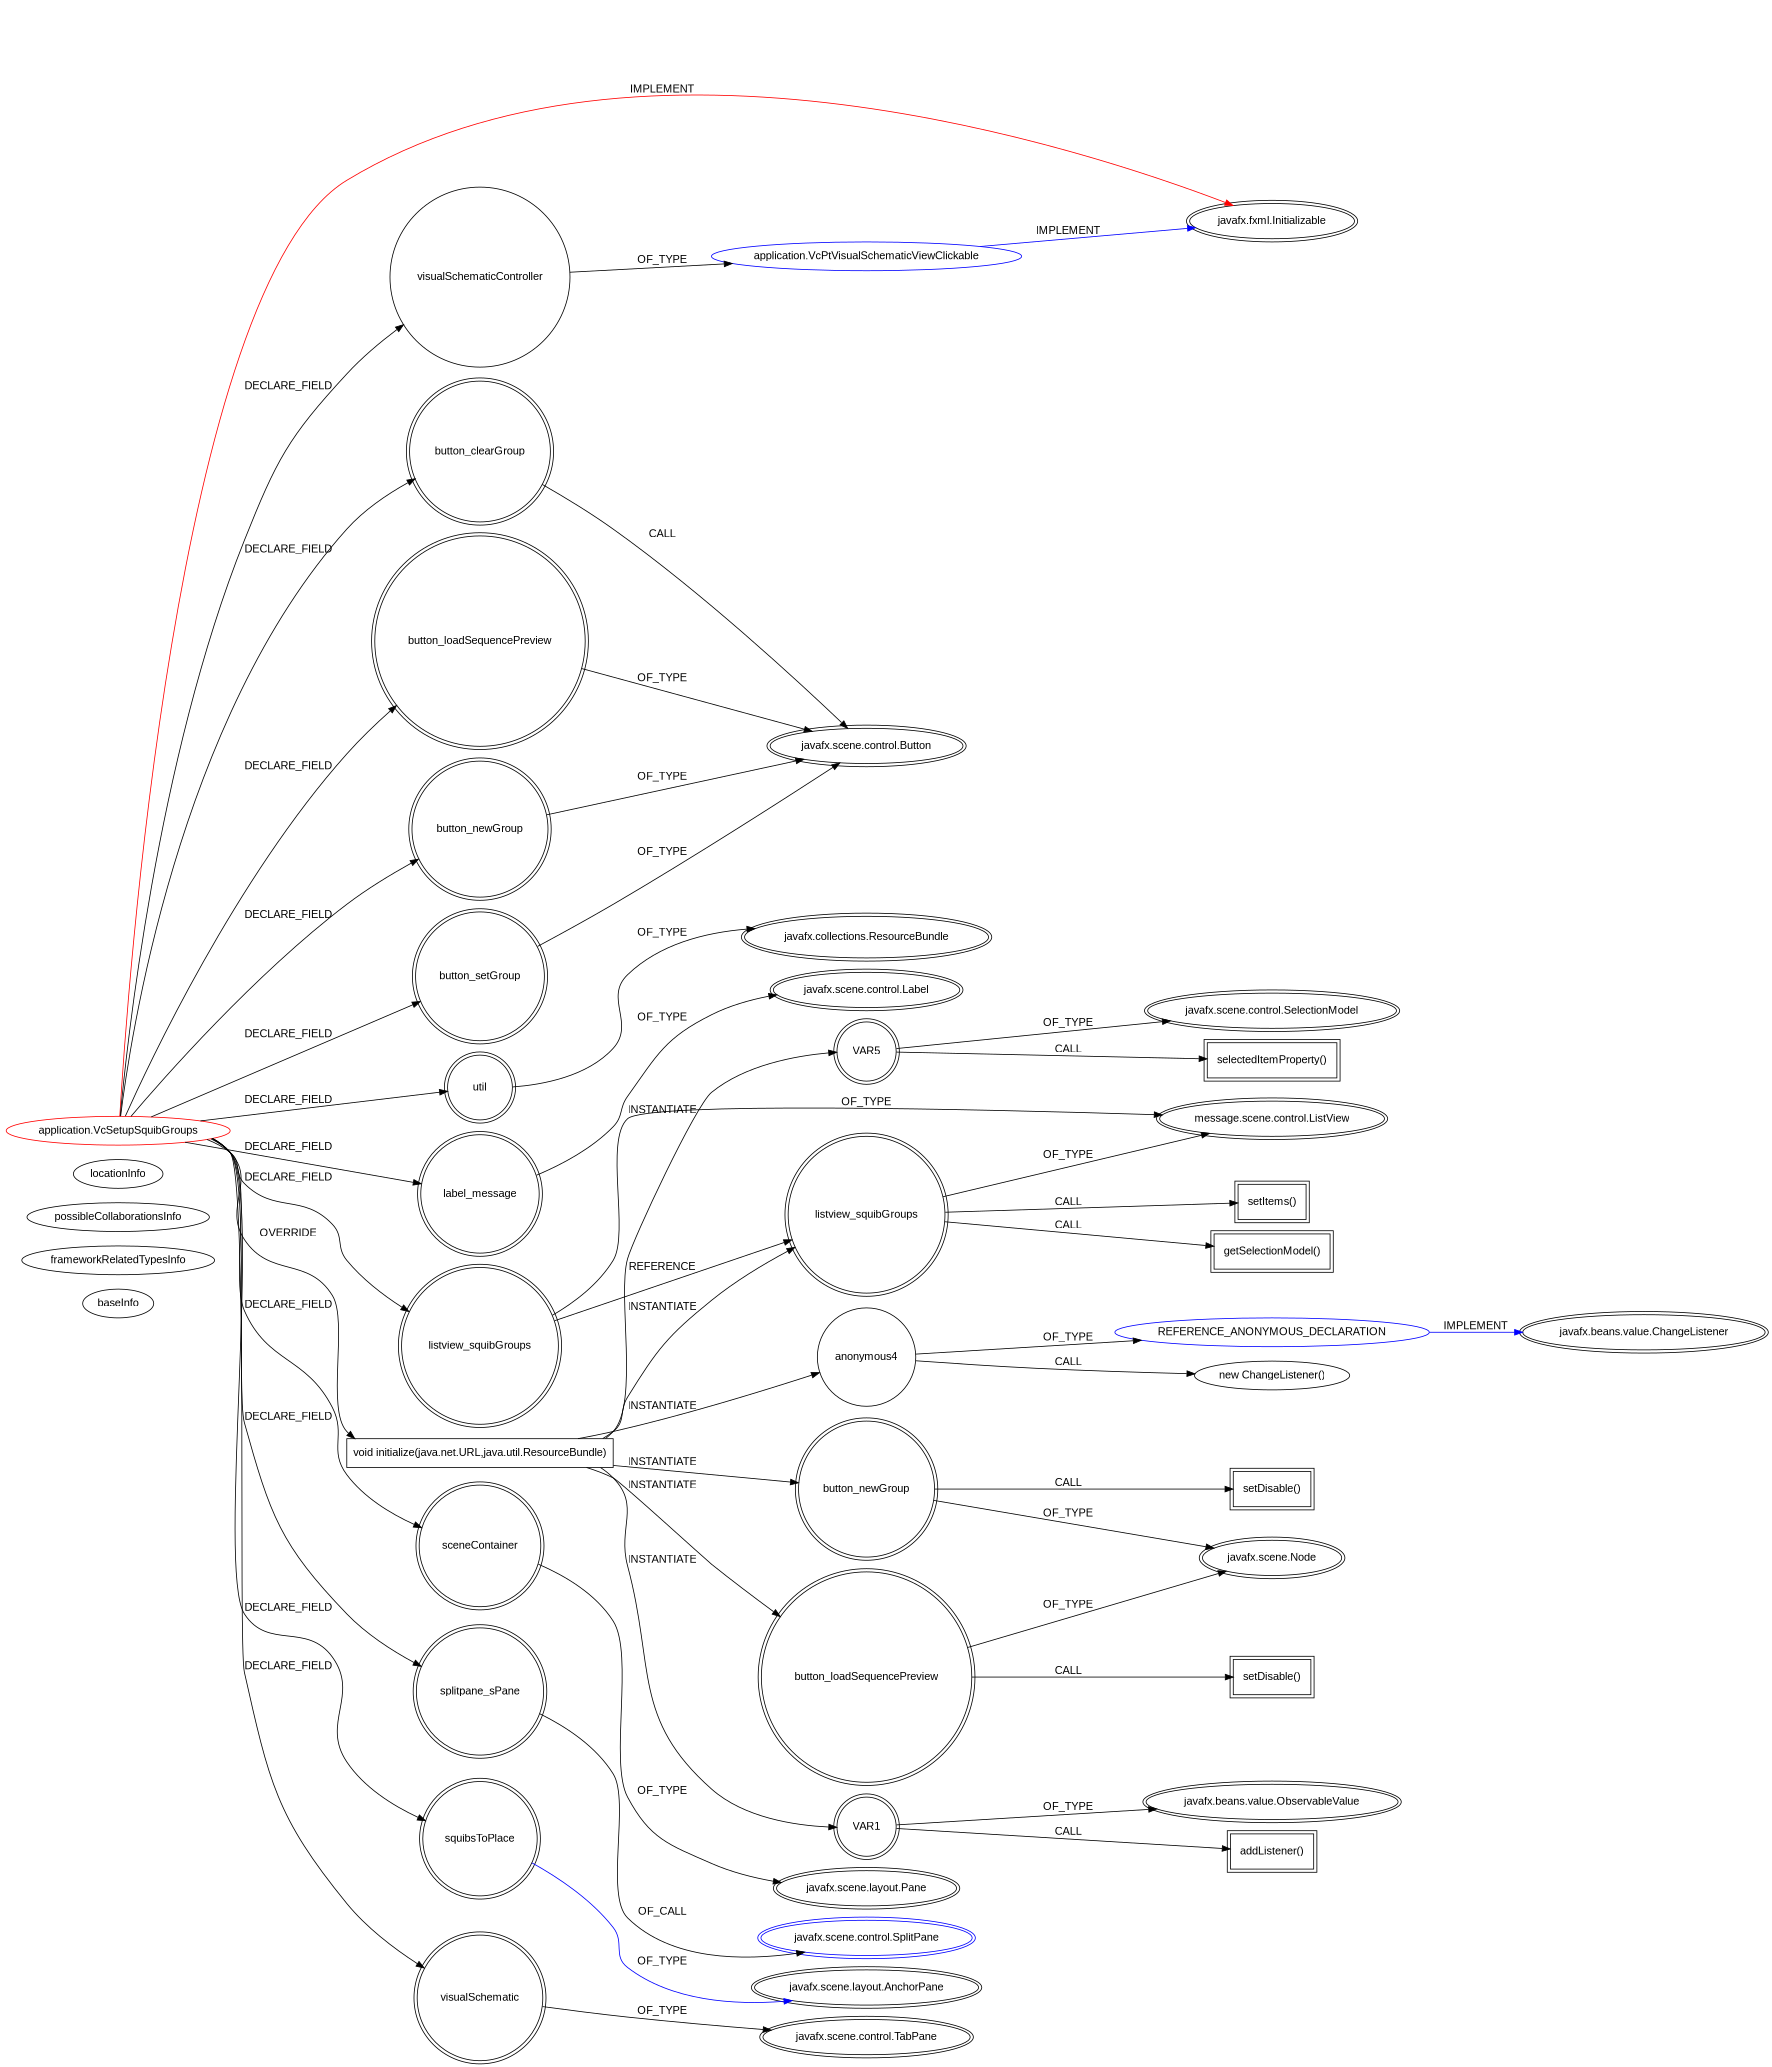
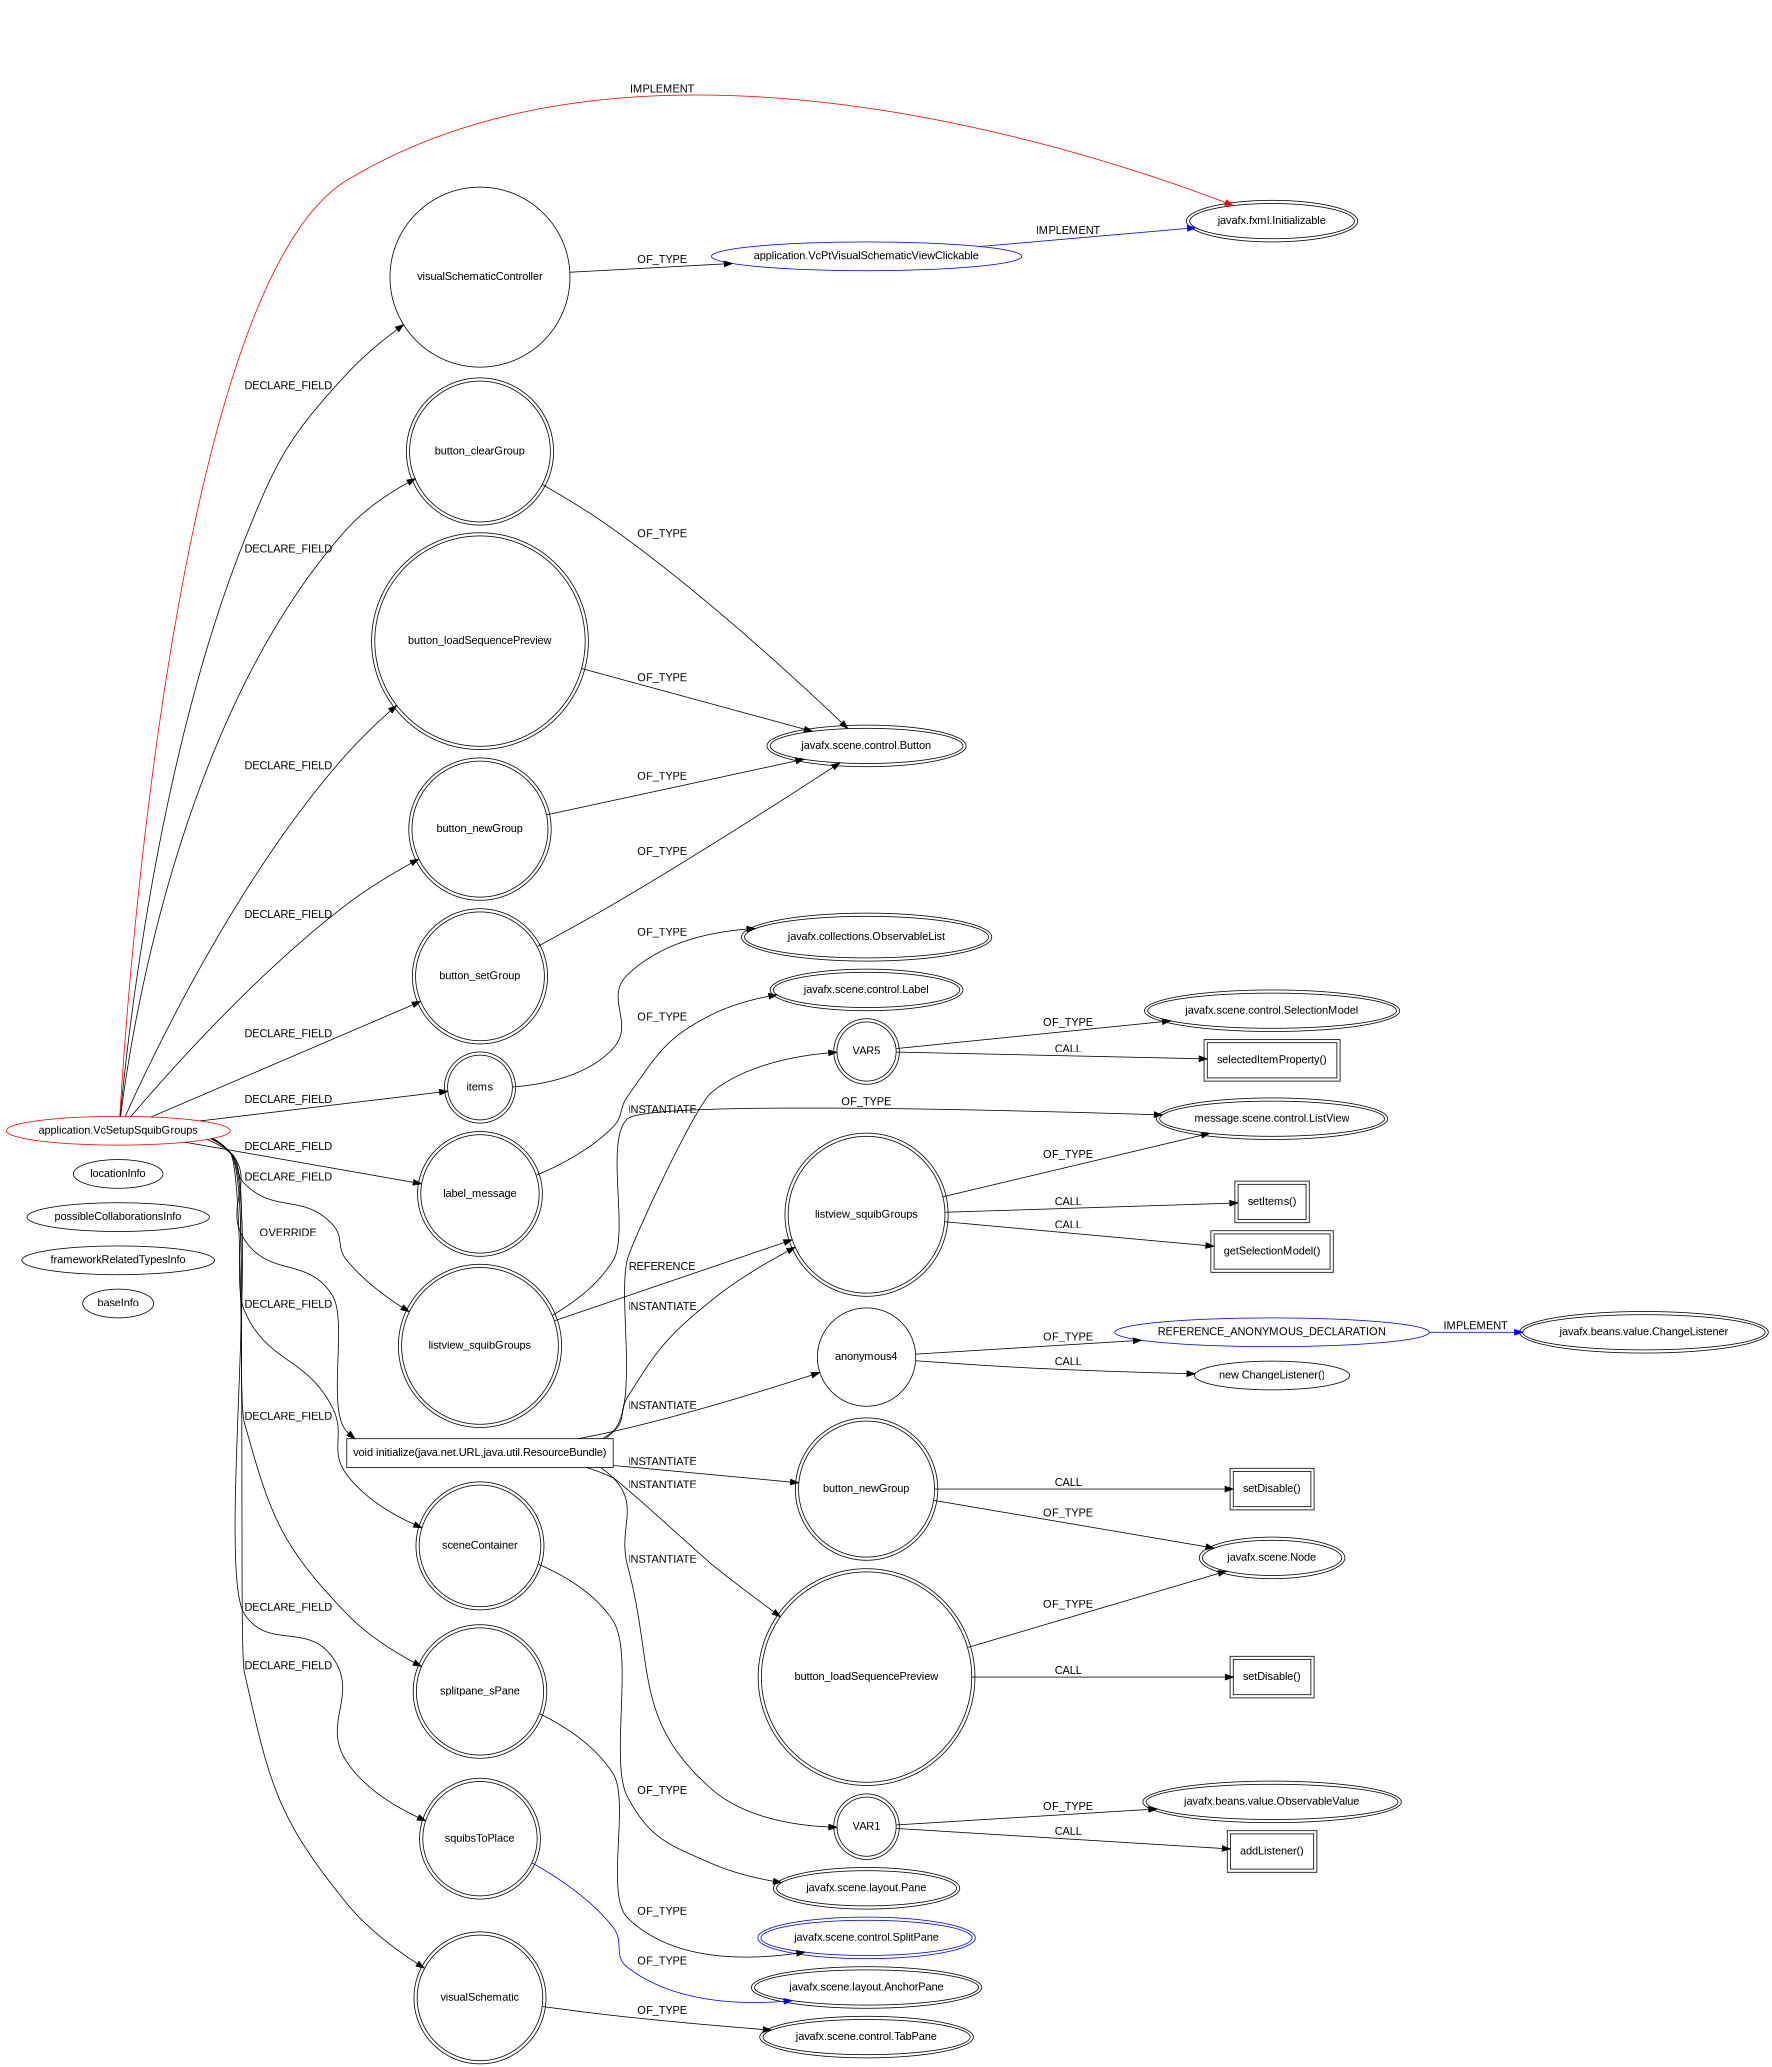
edge "button_clearGroup" -> "javafx.scene.control.Button": label "CALL" -> "OF_TYPE"
node "javafx.collections.ResourceBundle": label "javafx.collections.ResourceBundle" -> "javafx.collections.ObservableList"
node "util": label "util" -> "items"
edge "splitpane_sPane" -> "javafx.scene.control.SplitPane": label "OF_CALL" -> "OF_TYPE"
